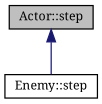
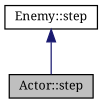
edge "Enemy::step" -> "Actor::step": reversed
